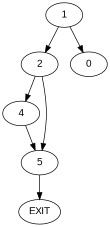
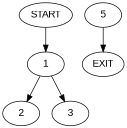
node "START": added
node "0": label "0" -> "3"
edge "2" -> "5": removed
node "4": removed
